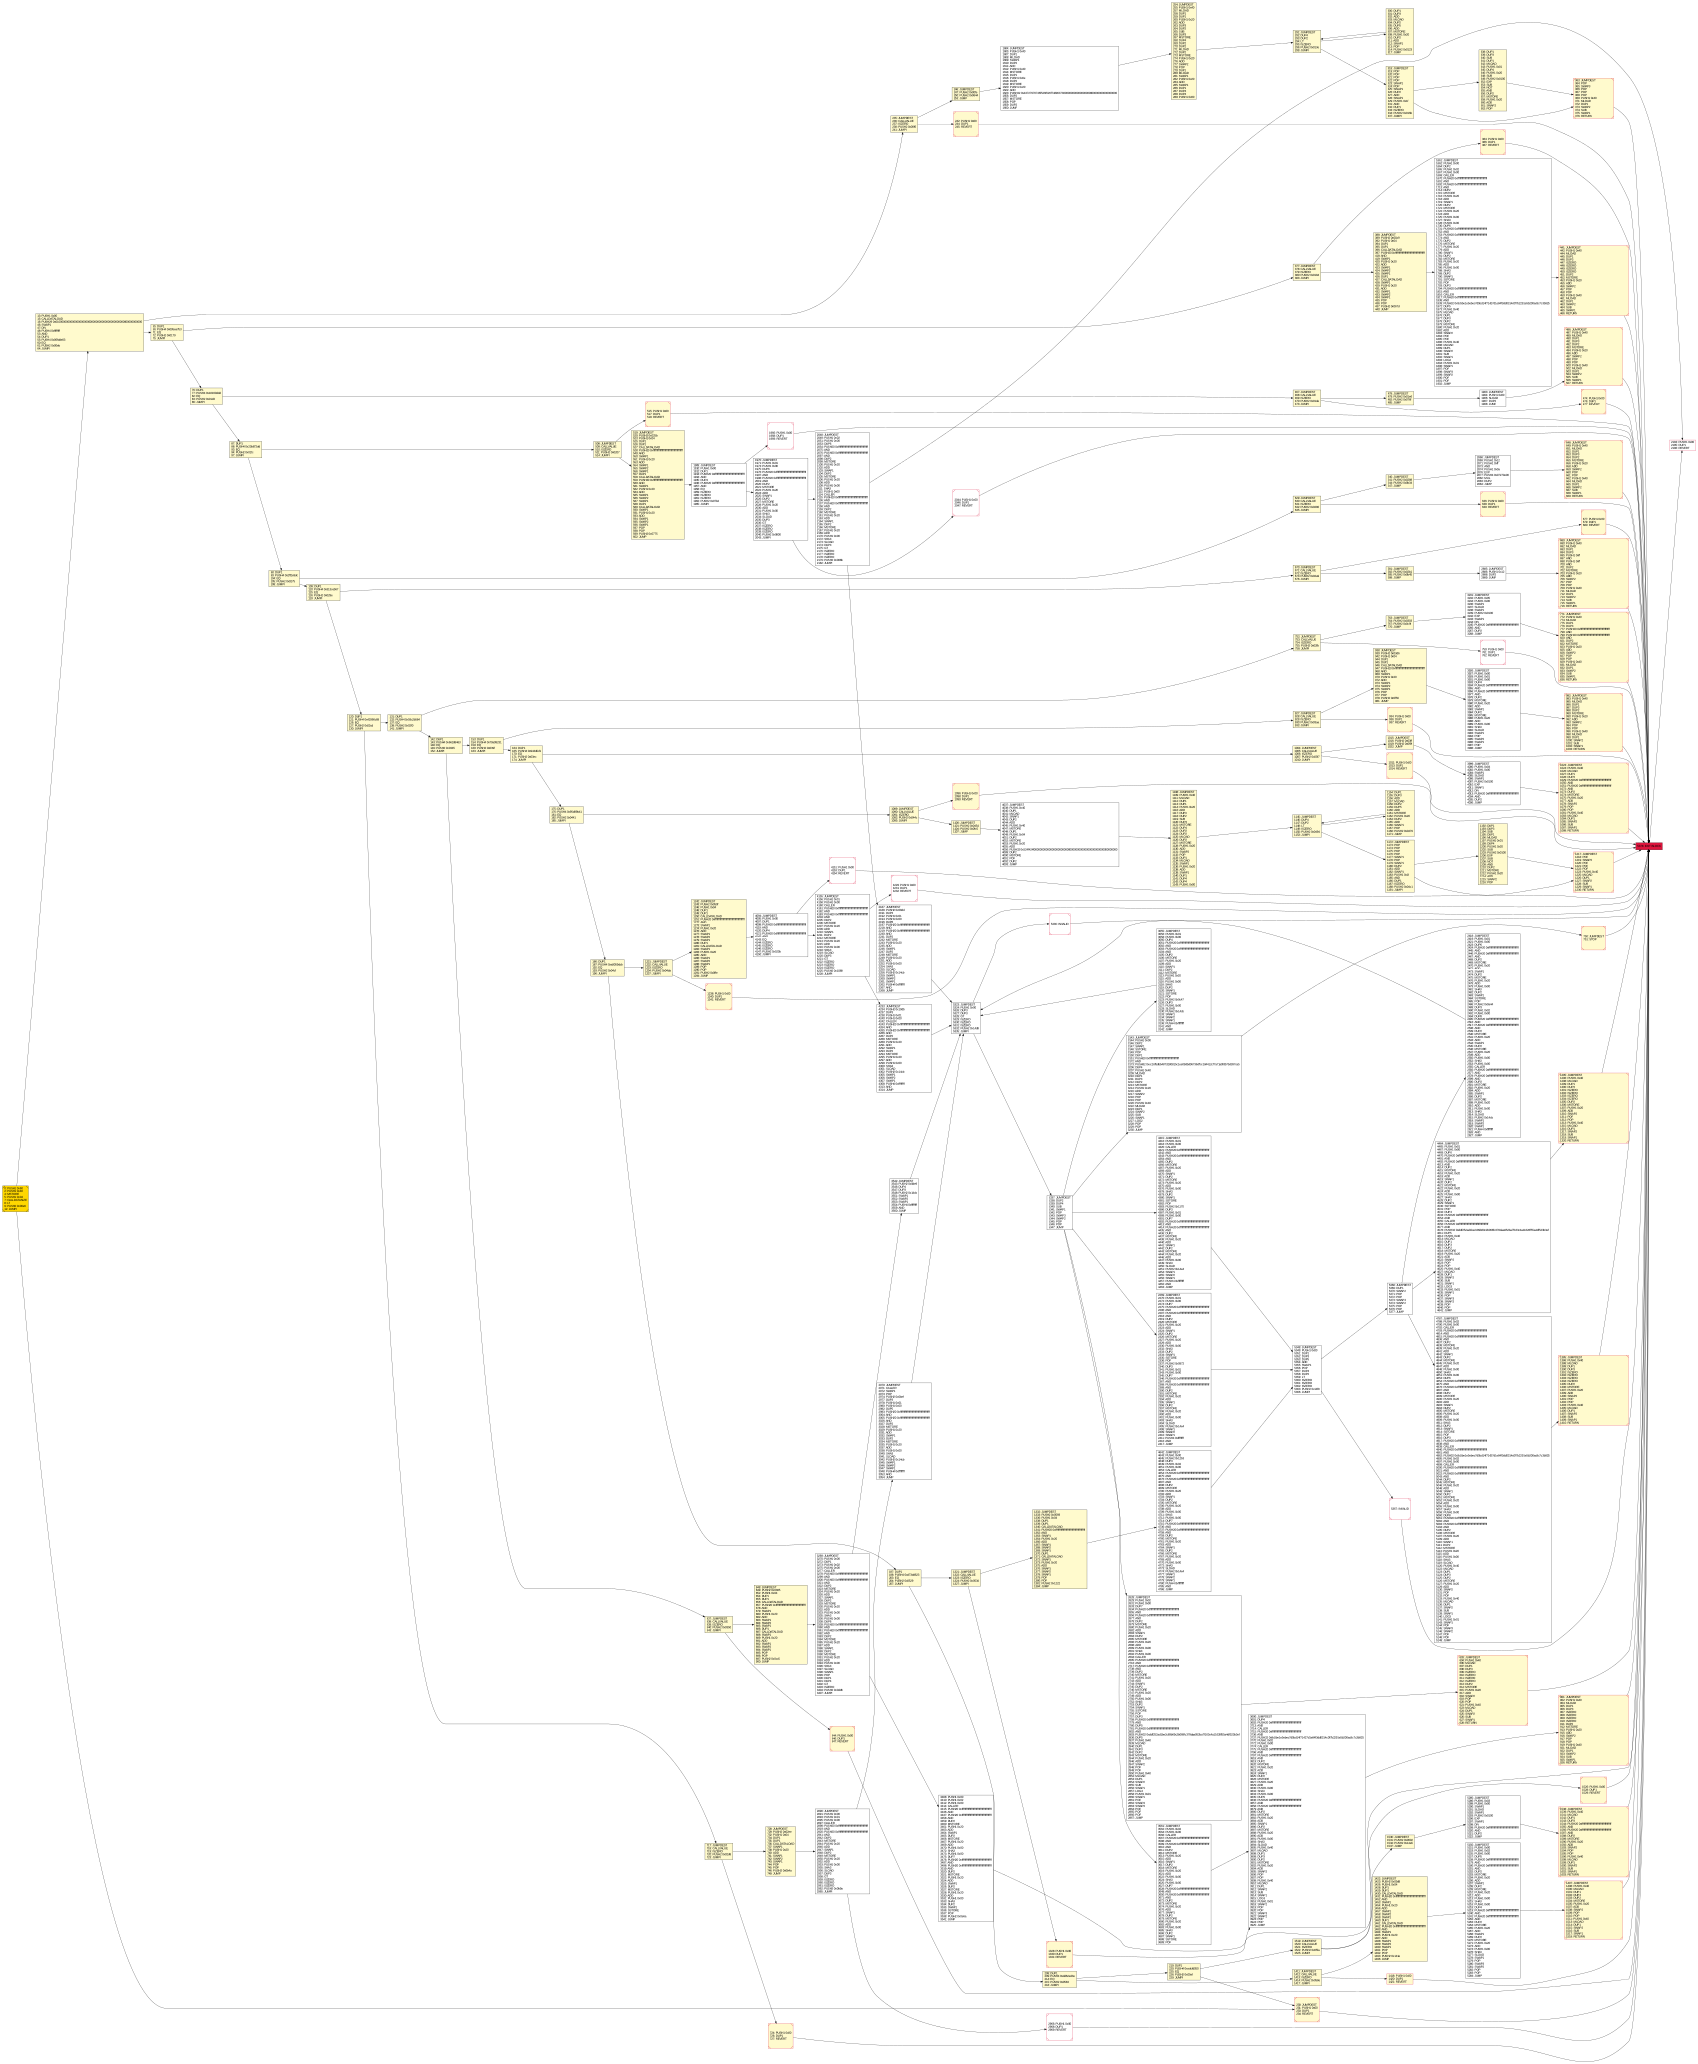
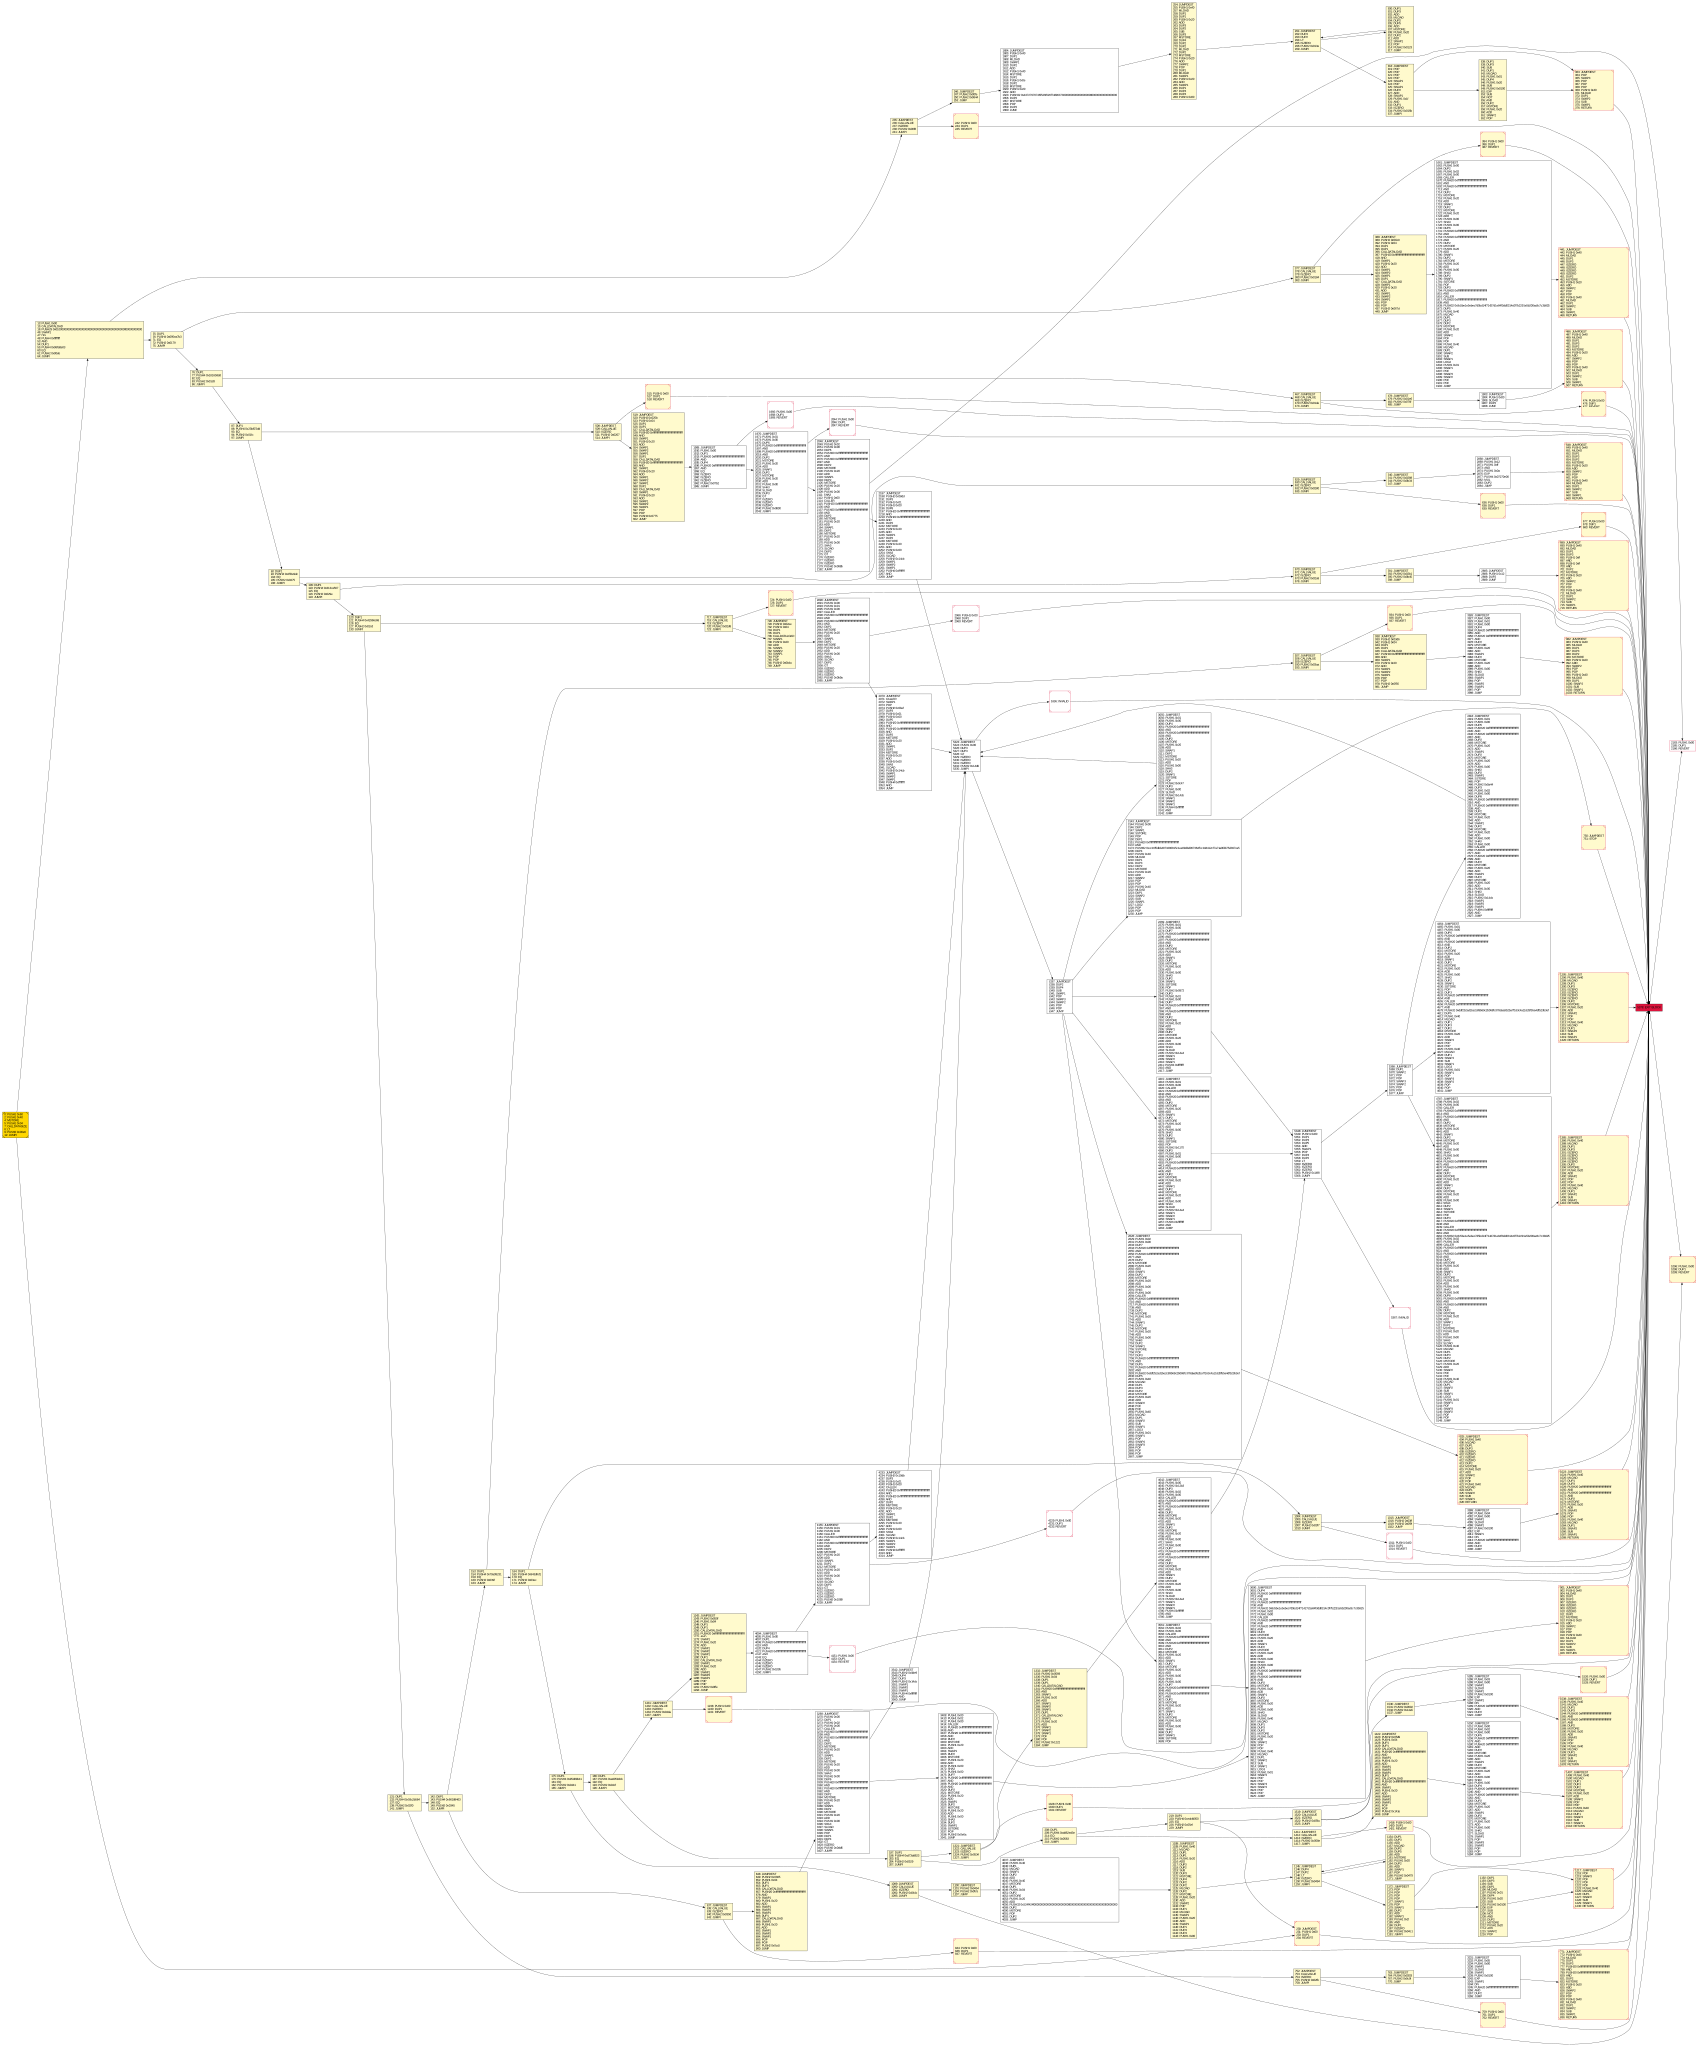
node "759: PUSH1 0x00 761: DUP1 762: REVERT": fillcolor white -> lemonchiffon
node "1011: PUSH1 0x00 1013: DUP1 1014: REVERT": fillcolor lemonchiffon -> white
edge "1096: PUSH1 0x00 1098: DUP1 1099: REVERT" -> "5378: EXIT BLOCK": reversed
